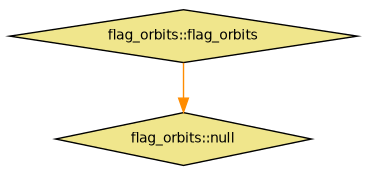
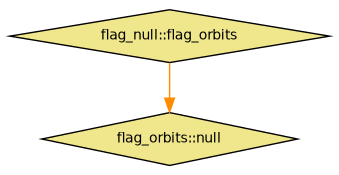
node "flag_orbits::flag_orbits": label "flag_orbits::flag_orbits" -> "flag_null::flag_orbits"
